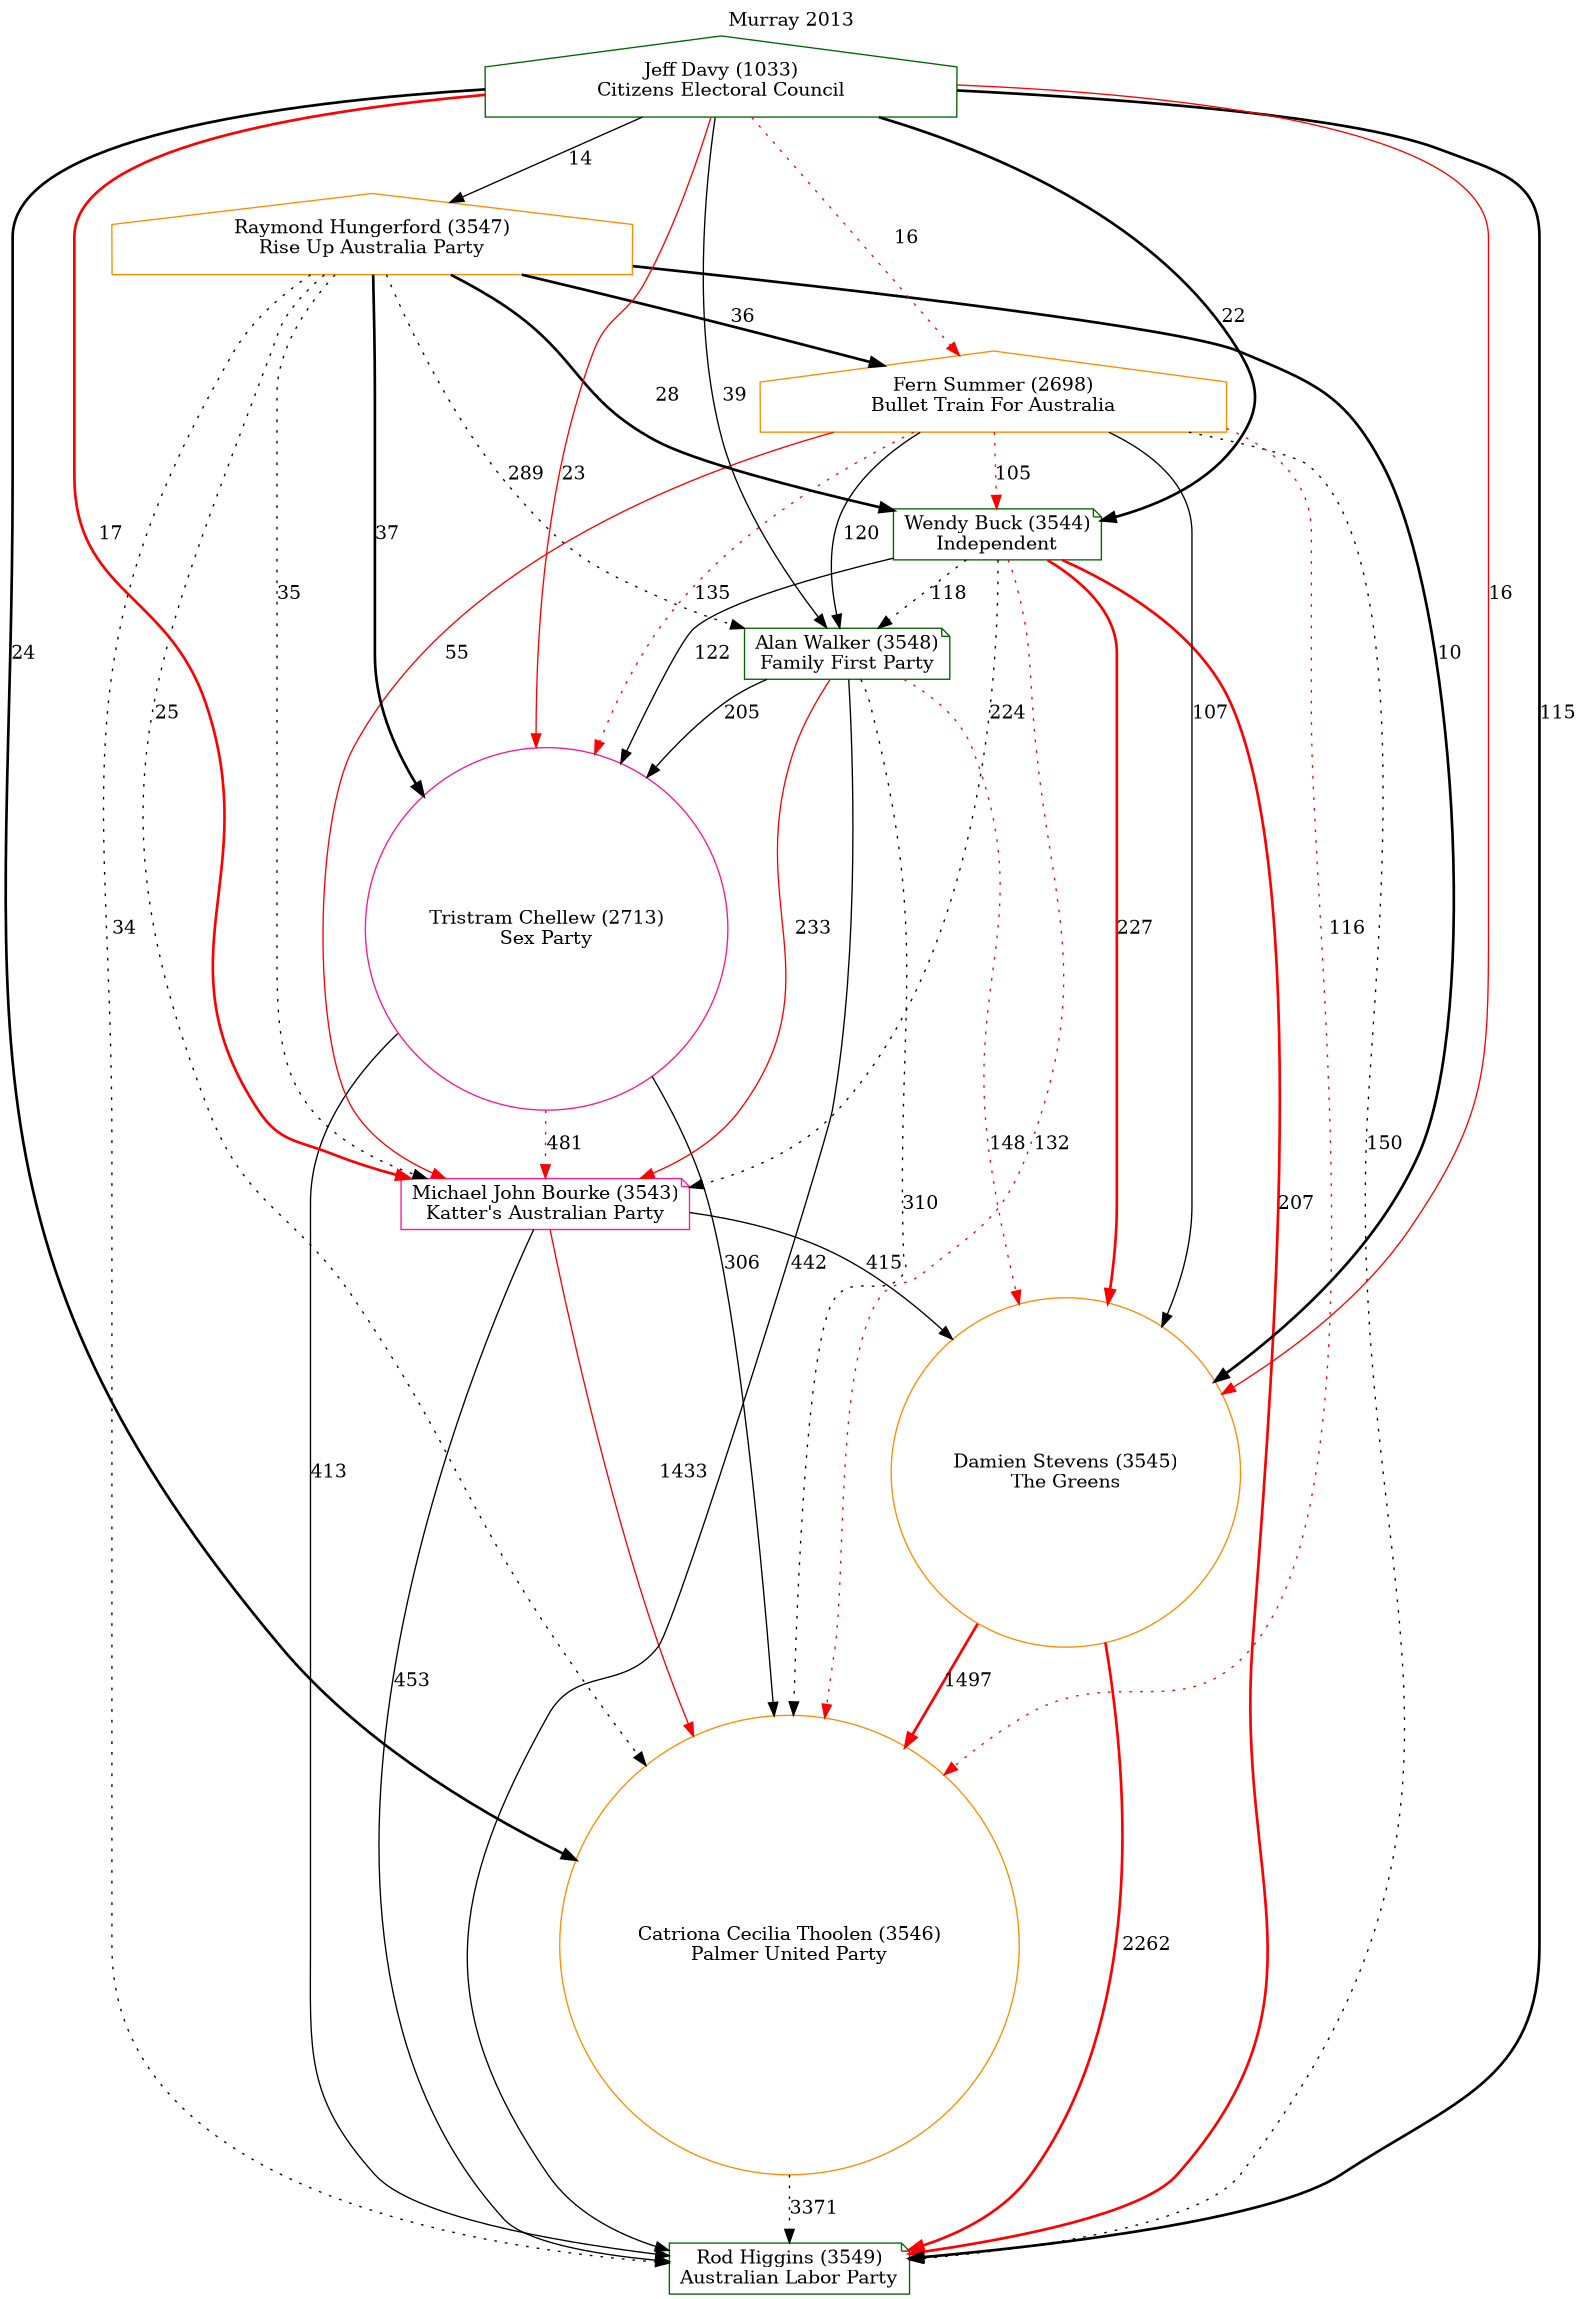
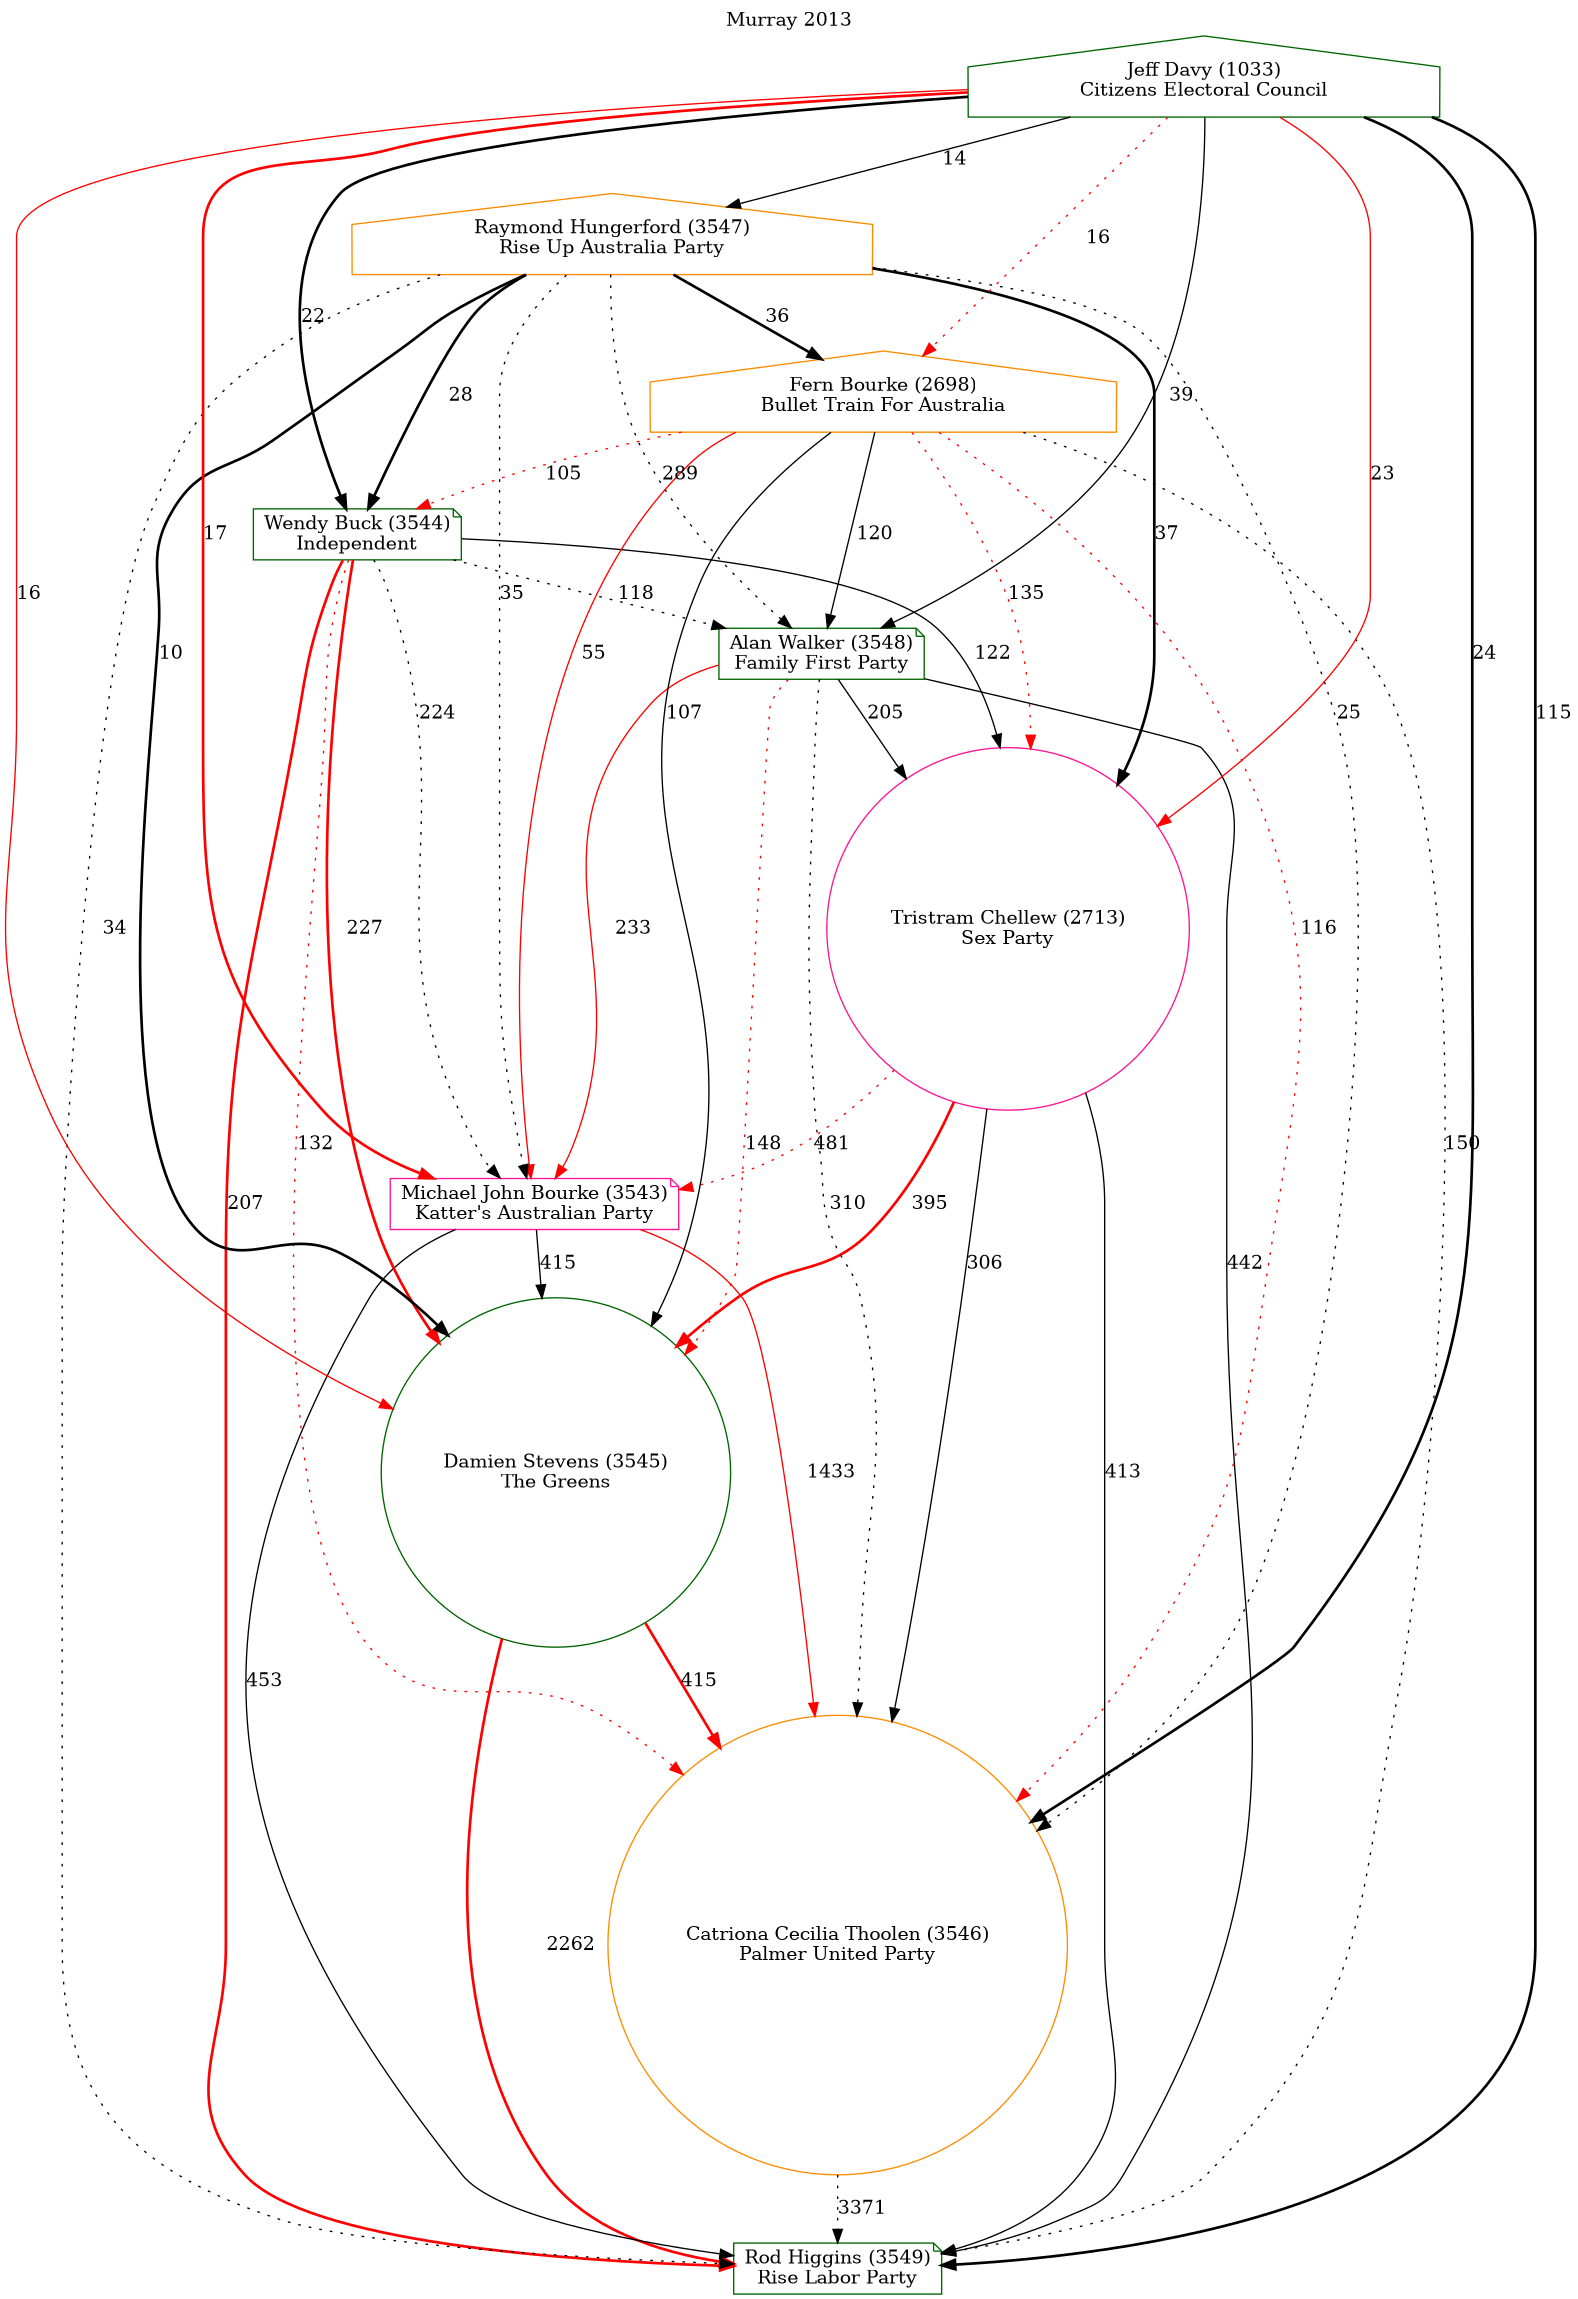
node "Fern Summer (2698) Bullet Train For Australia": label "Fern Summer (2698) Bullet Train For Australia" -> "Fern Bourke (2698) Bullet Train For Australia"
edge "Tristram Chellew (2713) Sex Party" -> "Damien Stevens (3545) The Greens": added, label "395"
node "Damien Stevens (3545) The Greens": color darkorange -> darkgreen
edge "Damien Stevens (3545) The Greens" -> "Catriona Cecilia Thoolen (3546) Palmer United Party": label "1497" -> "415"
node "Rod Higgins (3549) Australian Labor Party": label "Rod Higgins (3549) Australian Labor Party" -> "Rod Higgins (3549) Rise Labor Party"
